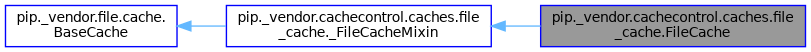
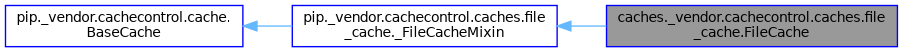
node "pip._vendor.file.cache. BaseCache": label "pip._vendor.file.cache. BaseCache" -> "pip._vendor.cachecontrol.cache. BaseCache"
node "pip._vendor.cachecontrol.caches.file _cache.FileCache": label "pip._vendor.cachecontrol.caches.file _cache.FileCache" -> "caches._vendor.cachecontrol.caches.file _cache.FileCache"
